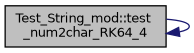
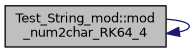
node "Test_String_mod::test _num2char_RK64_4": label "Test_String_mod::test _num2char_RK64_4" -> "Test_String_mod::mod _num2char_RK64_4"
